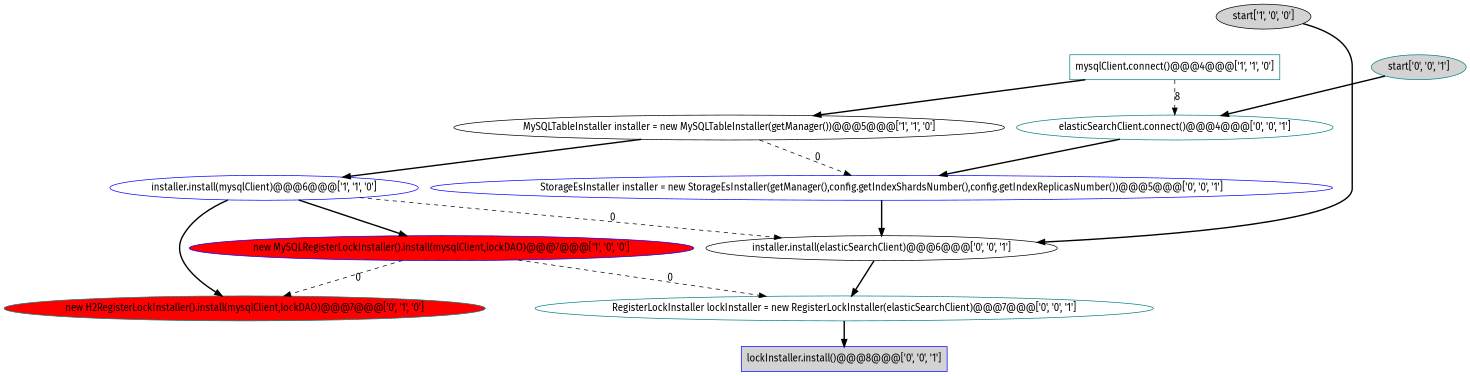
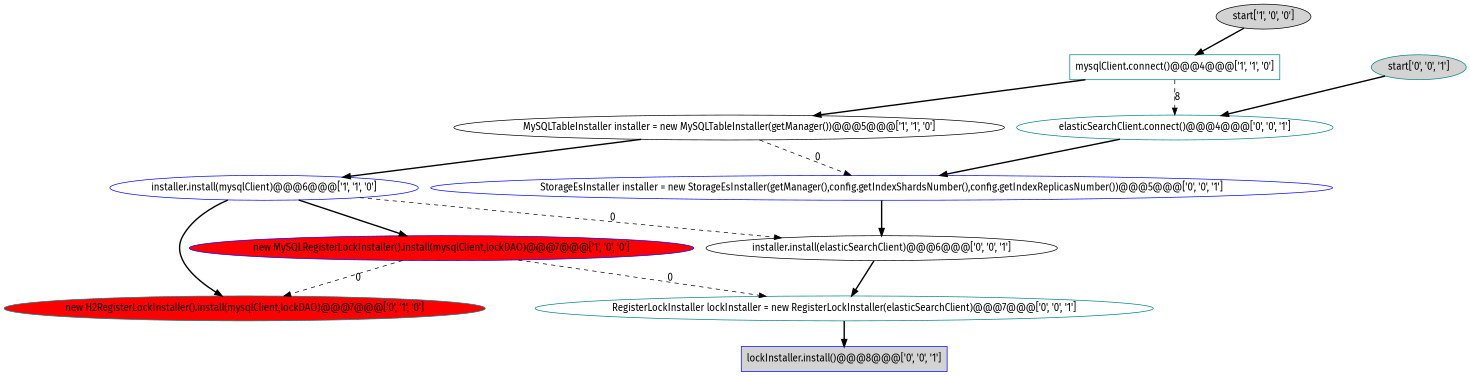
edge "start['1', '0', '0']" -> "installer.install(elasticSearchClient)@@@6@@@['0', '0', '1']": now "start['1', '0', '0']" -> "mysqlClient.connect()@@@4@@@['1', '1', '0']"
